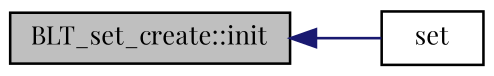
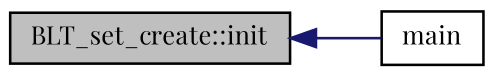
node "set": label "set" -> "main"
